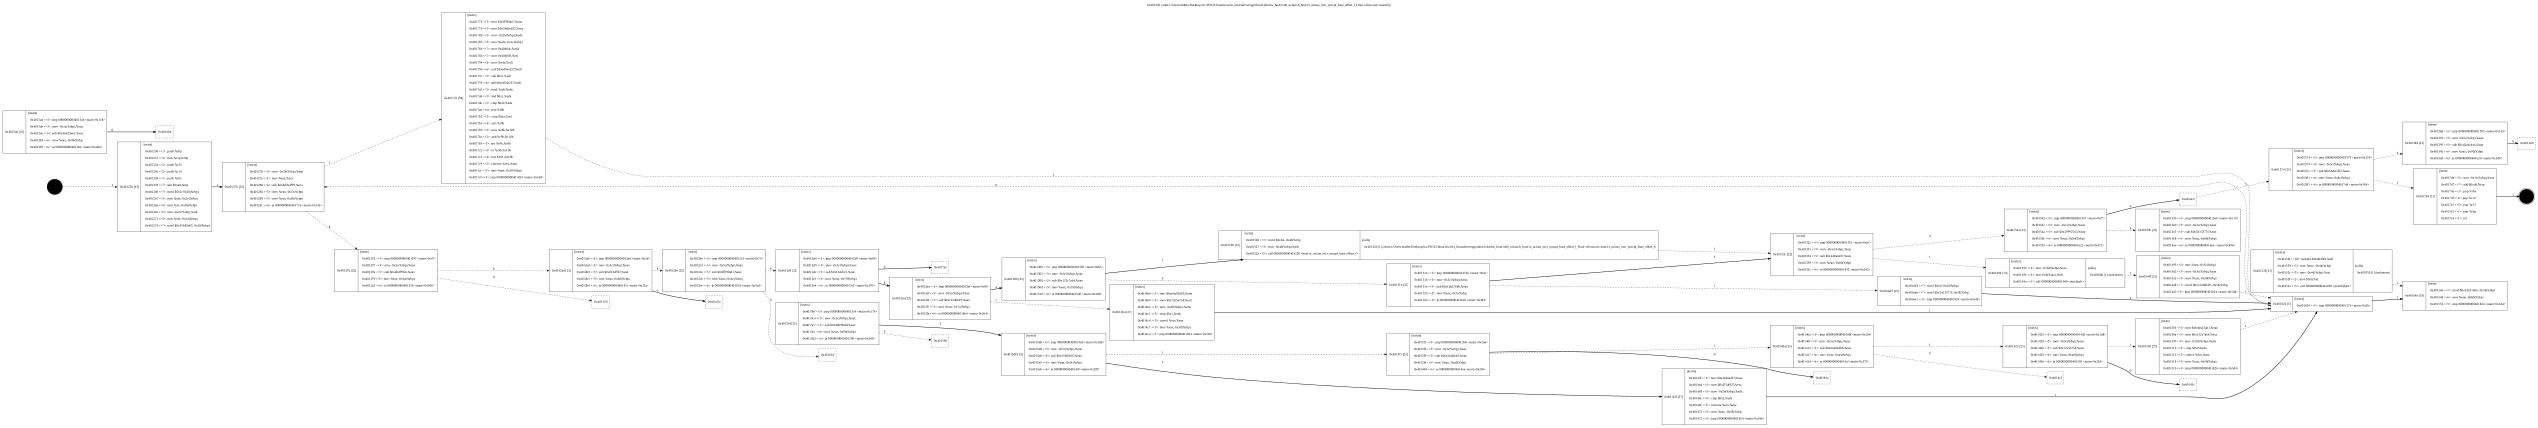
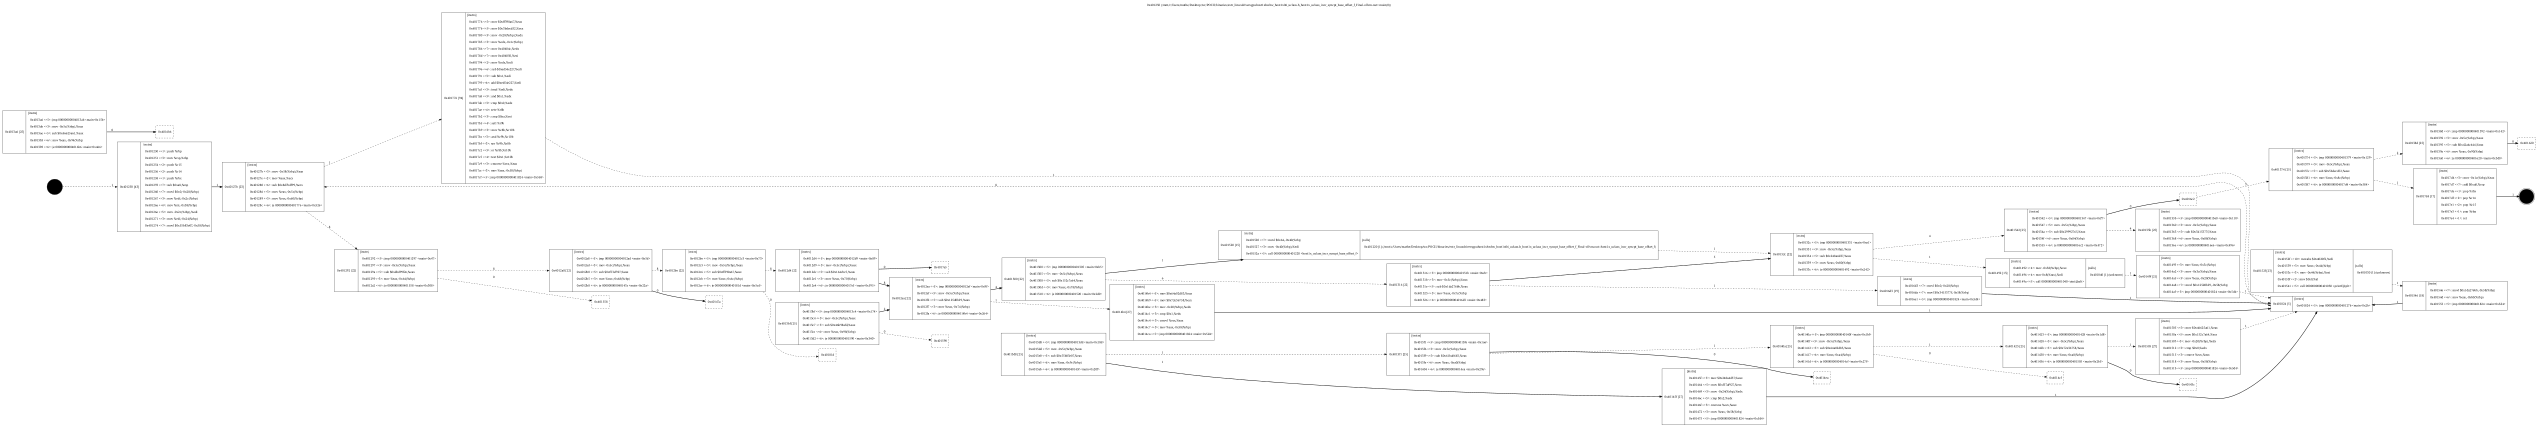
edge "0x401824 [5]" -> "0x401546 [18]": reversed
edge "0x4013bf [25]" -> "0x4013d8 [25]": now "0x4013bf [25]" -> "0x4012ea [22]"
